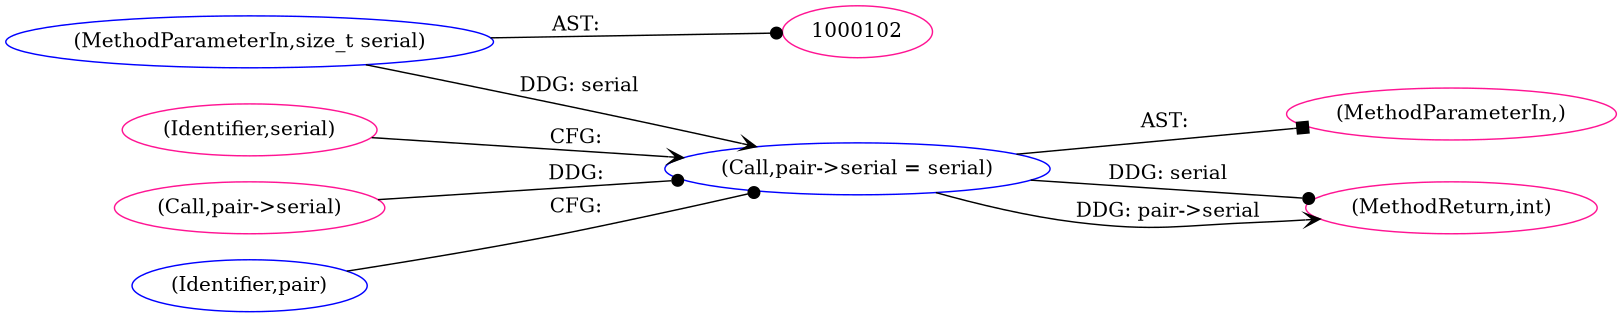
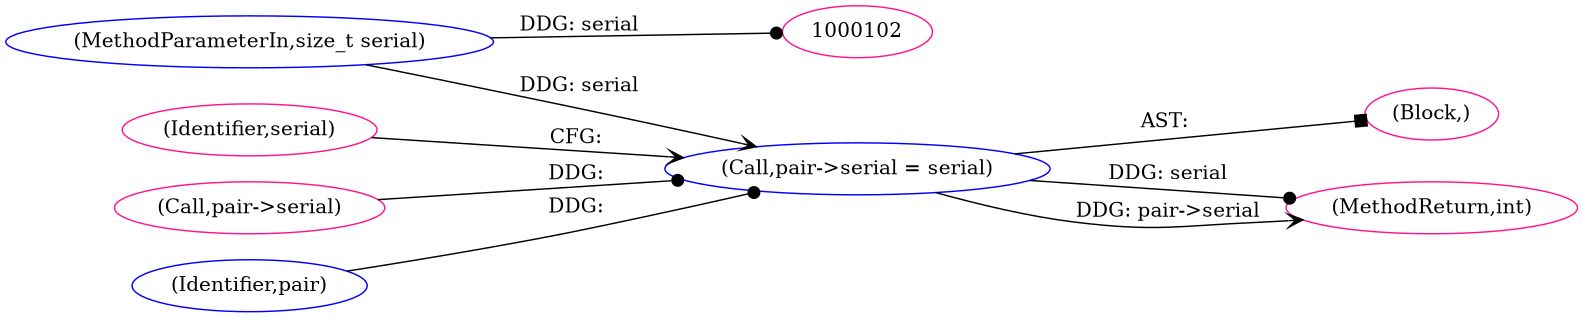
edge "(MethodParameterIn,size_t serial)" -> "1000102": label "AST: " -> "DDG: serial"
node "(MethodParameterIn,)": label "(MethodParameterIn,)" -> "(Block,)"
edge "(Identifier,pair)" -> "(Call,pair->serial = serial)": label "CFG: " -> "DDG: "
